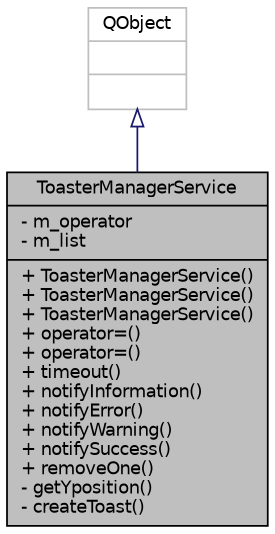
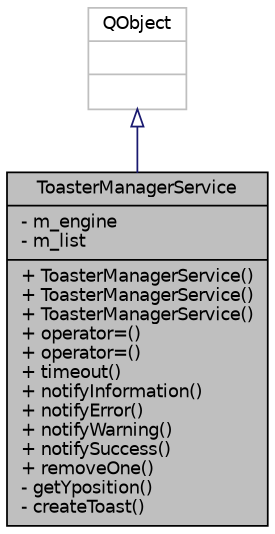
node "ToasterManagerService": text "- m_operator" -> "- m_engine"
